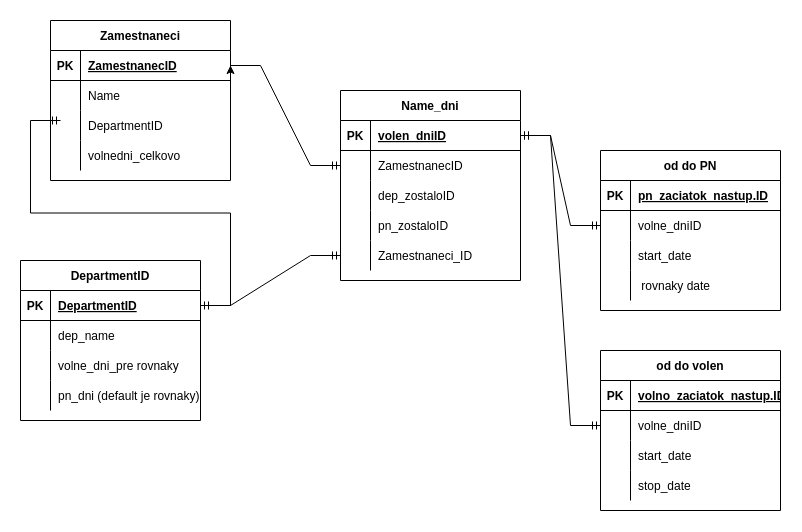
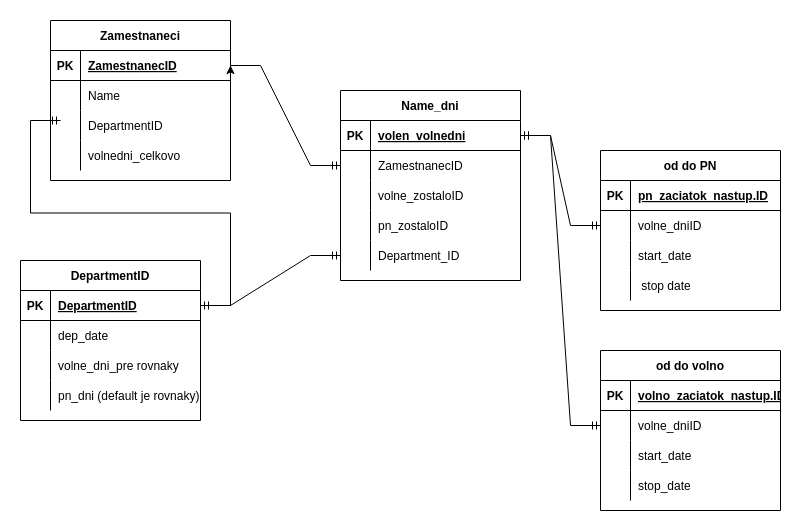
node "volen_dniID": label "volen_dniID" -> "volen_volnedni"
node "dep_zostaloID": label "dep_zostaloID" -> "volne_zostaloID"
node "Zamestnaneci_ID": label "Zamestnaneci_ID" -> "Department_ID"
node "rovnaky date": label "rovnaky date" -> "stop date"
node "dep_name": label "dep_name" -> "dep_date"
node "od do volen": label "od do volen" -> "od do volno"
